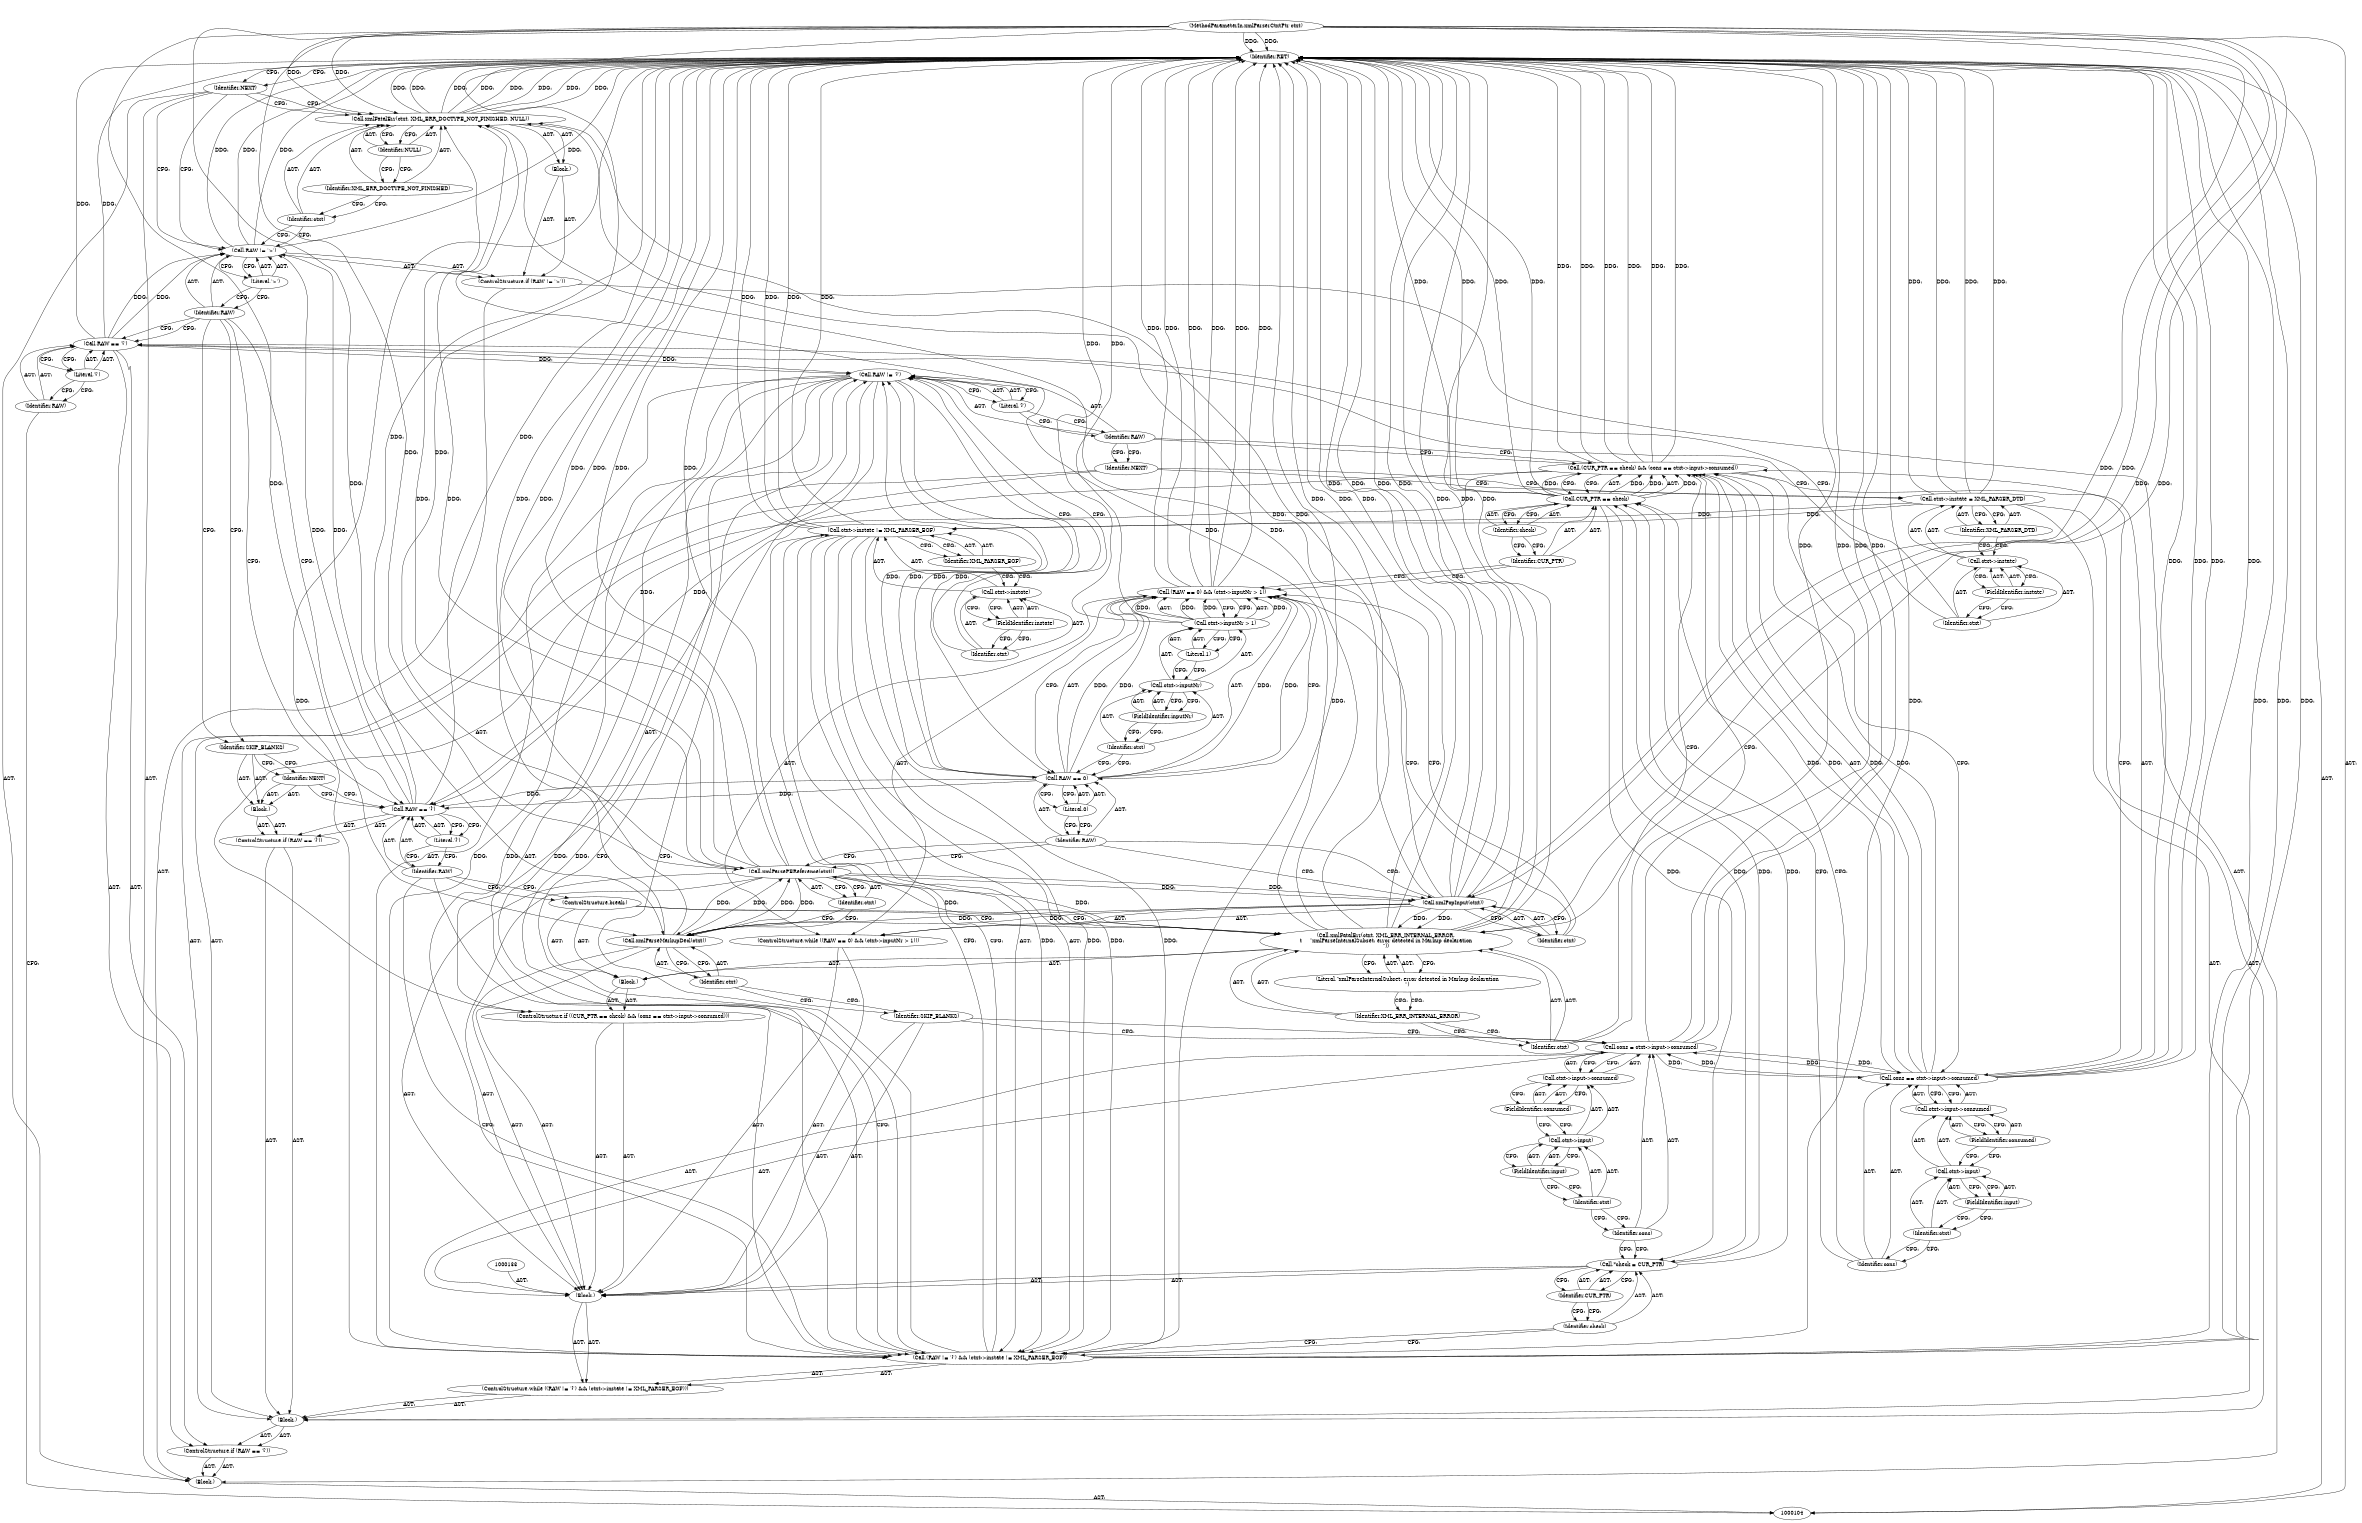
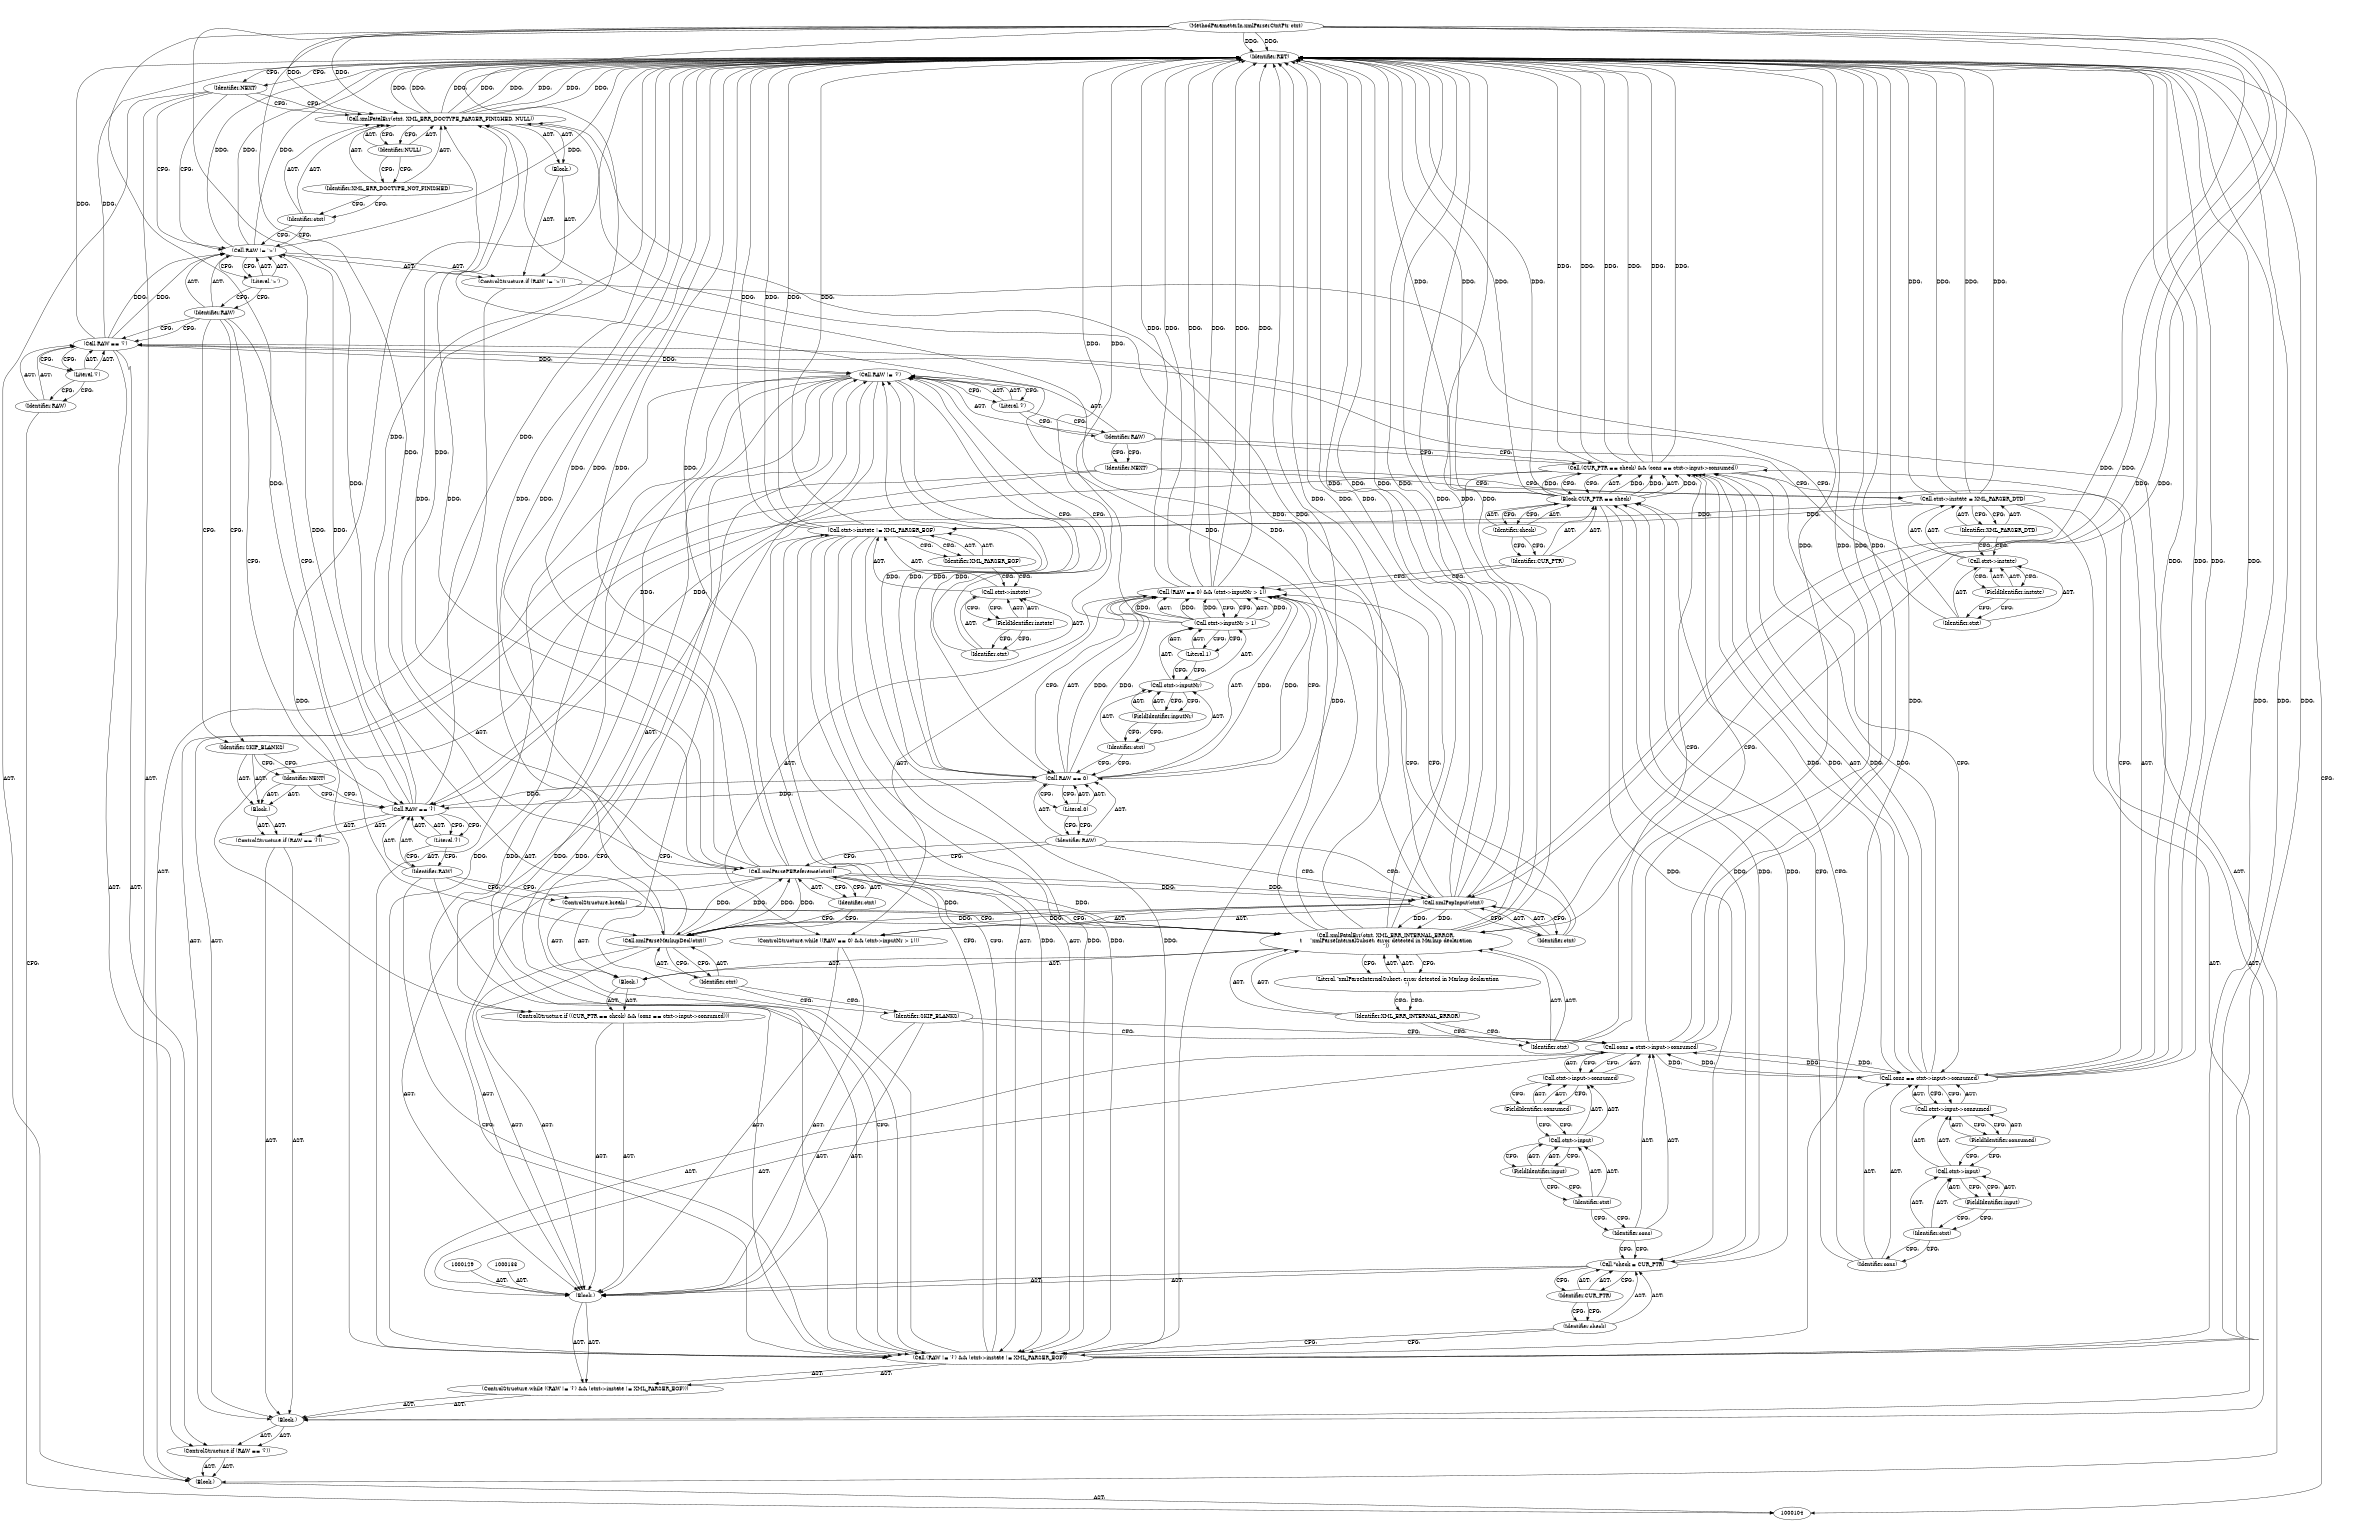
node "(Call,xmlFatalErr(ctxt, XML_ERR_DOCTYPE_NOT_FINISHED, NULL))": label "(Call,xmlFatalErr(ctxt, XML_ERR_DOCTYPE_NOT_FINISHED, NULL))" -> "(Call,xmlFatalErr(ctxt, XML_ERR_DOCTYPE_PARSER_FINISHED, NULL))"
node "(Call,CUR_PTR == check)": label "(Call,CUR_PTR == check)" -> "(Block,CUR_PTR == check)"
edge "(MethodParameterIn,xmlParserCtxtPtr ctxt)" -> "1000104": removed, label "AST:"
edge "(Identifier,RET)" -> "1000104": label "AST: " -> "CFG: "
node "1000129": added
